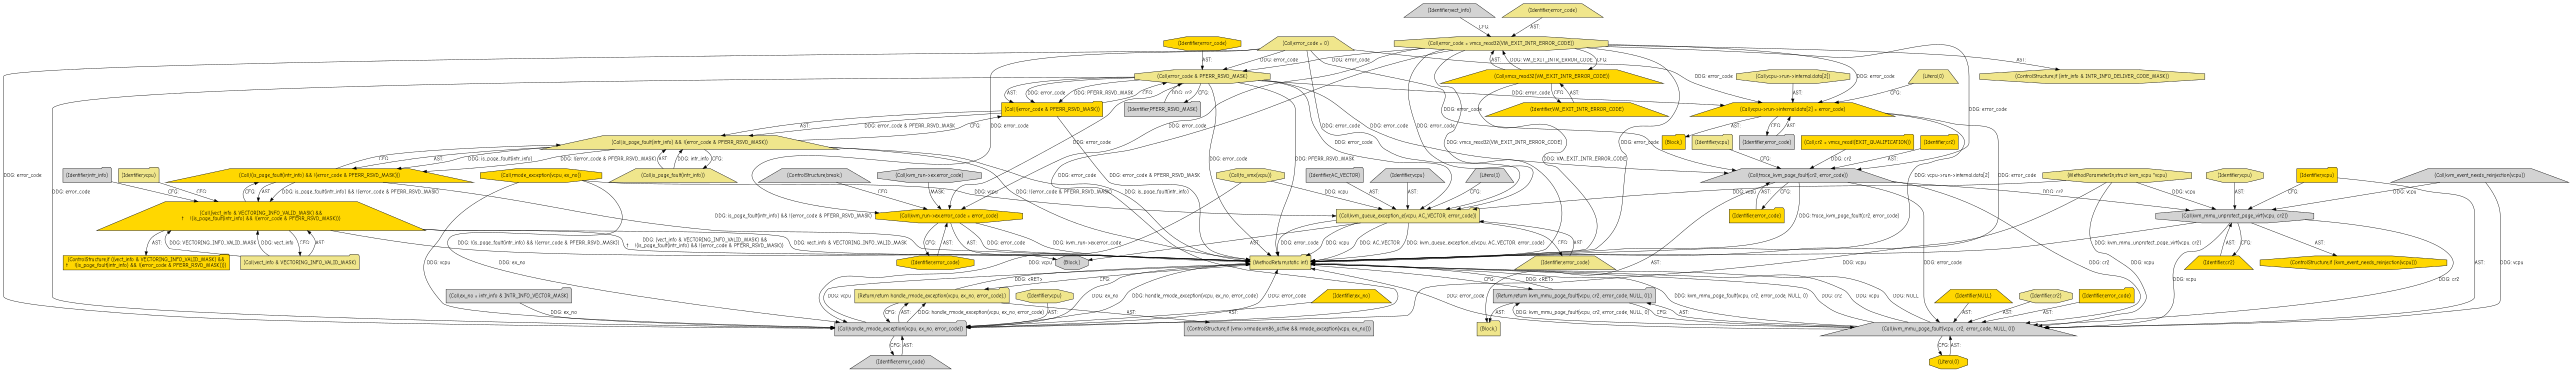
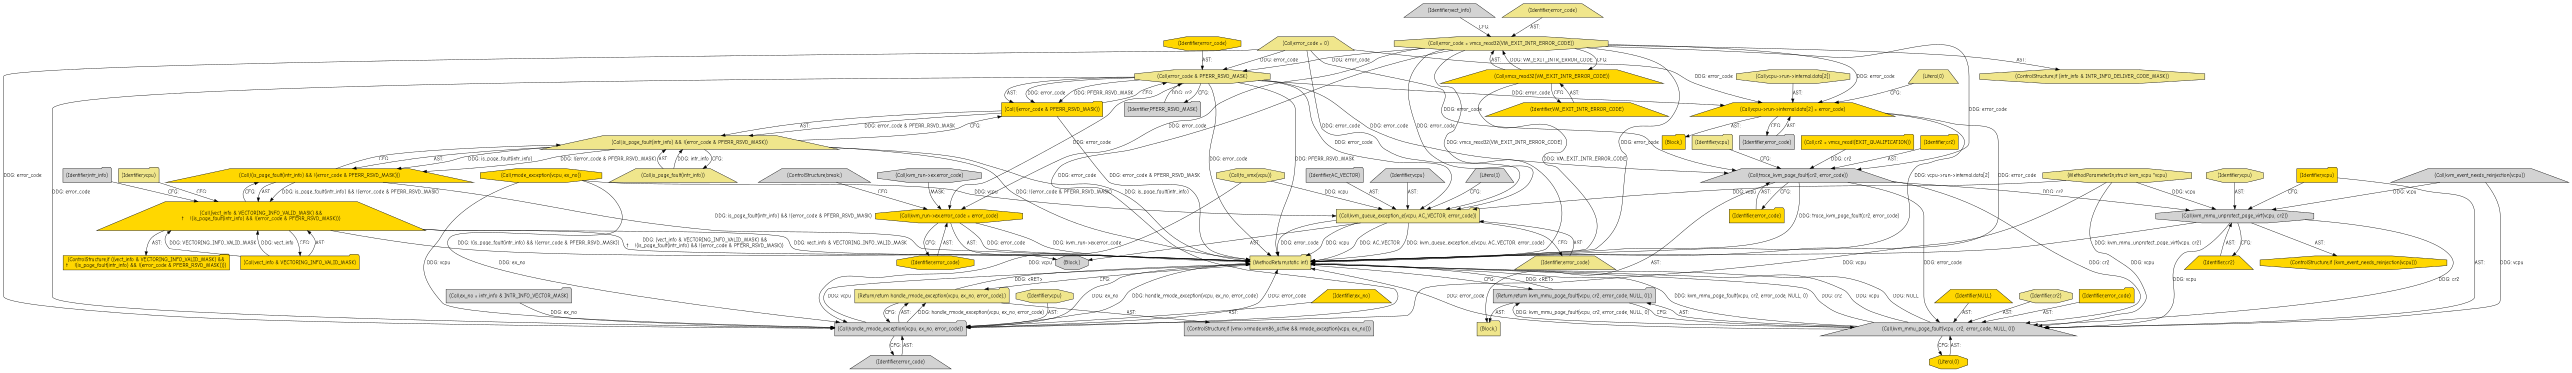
edge "(Call,error_code = 0)" -> "(Call,kvm_run->ex.error_code = error_code)": removed, label "DDG: error_code"
node "(Call,vect_info & VECTORING_INFO_VALID_MASK)": fillcolor khaki -> gold
